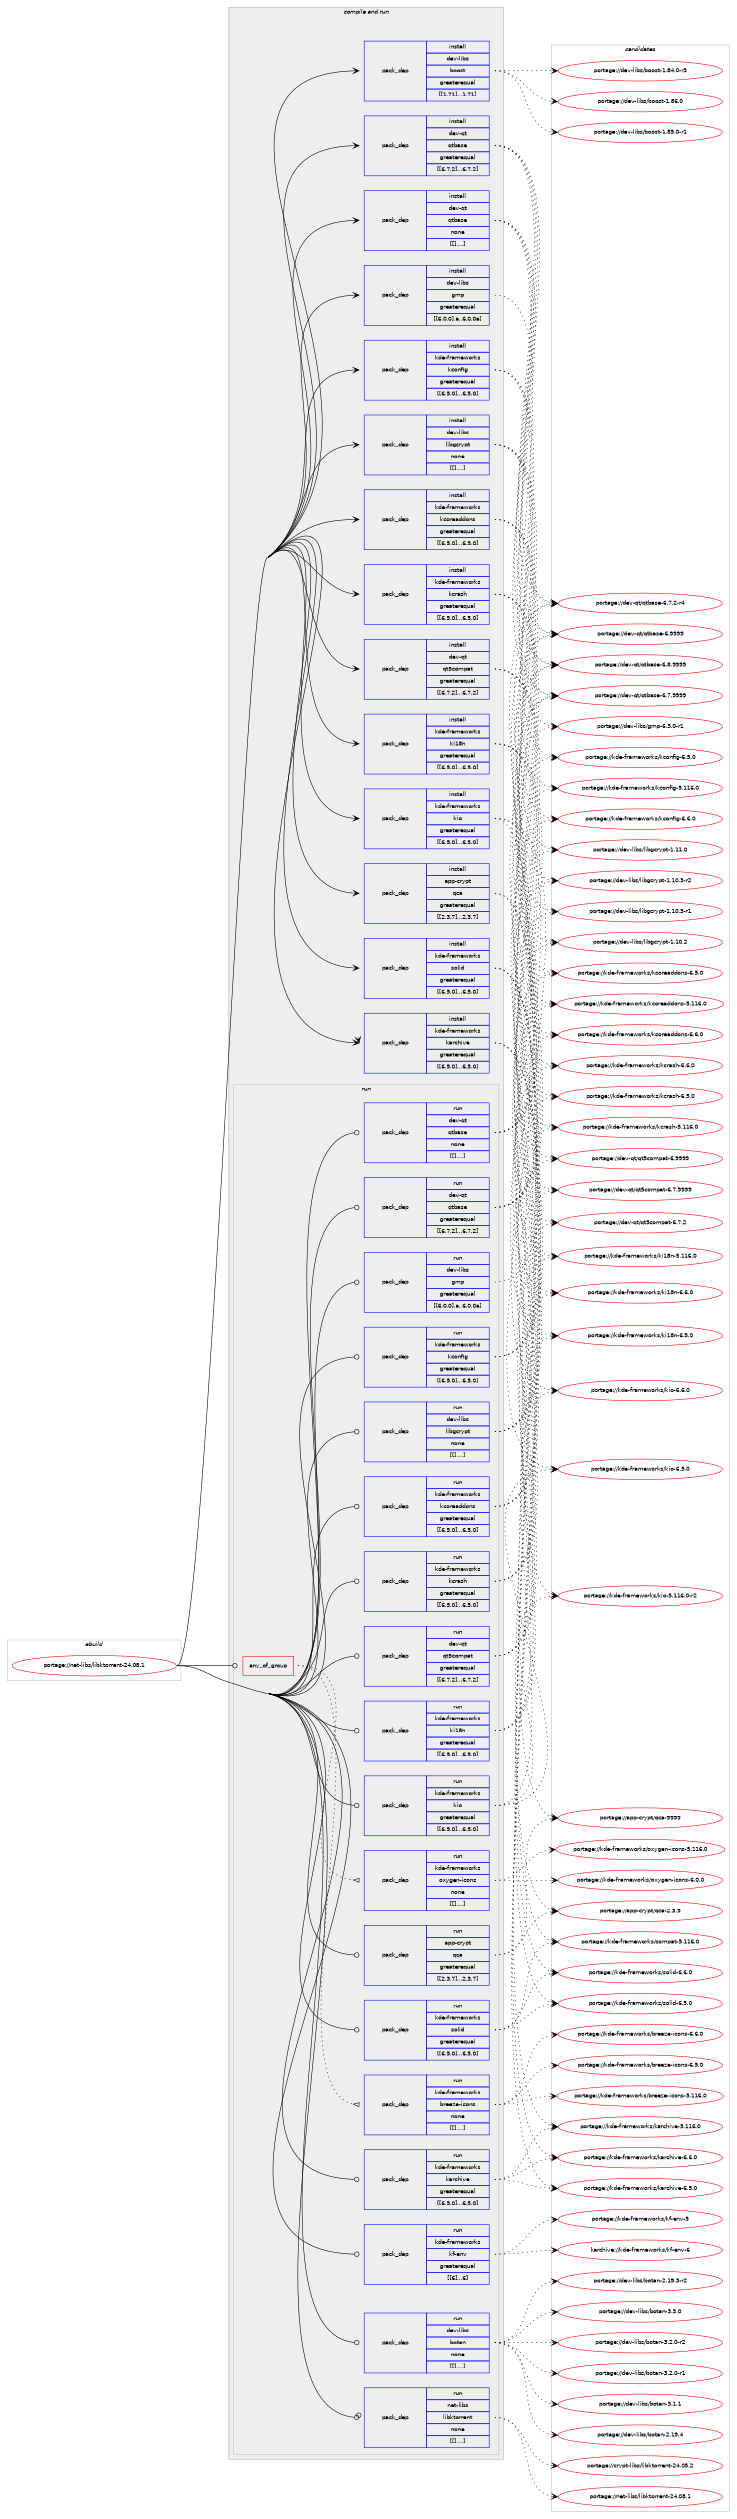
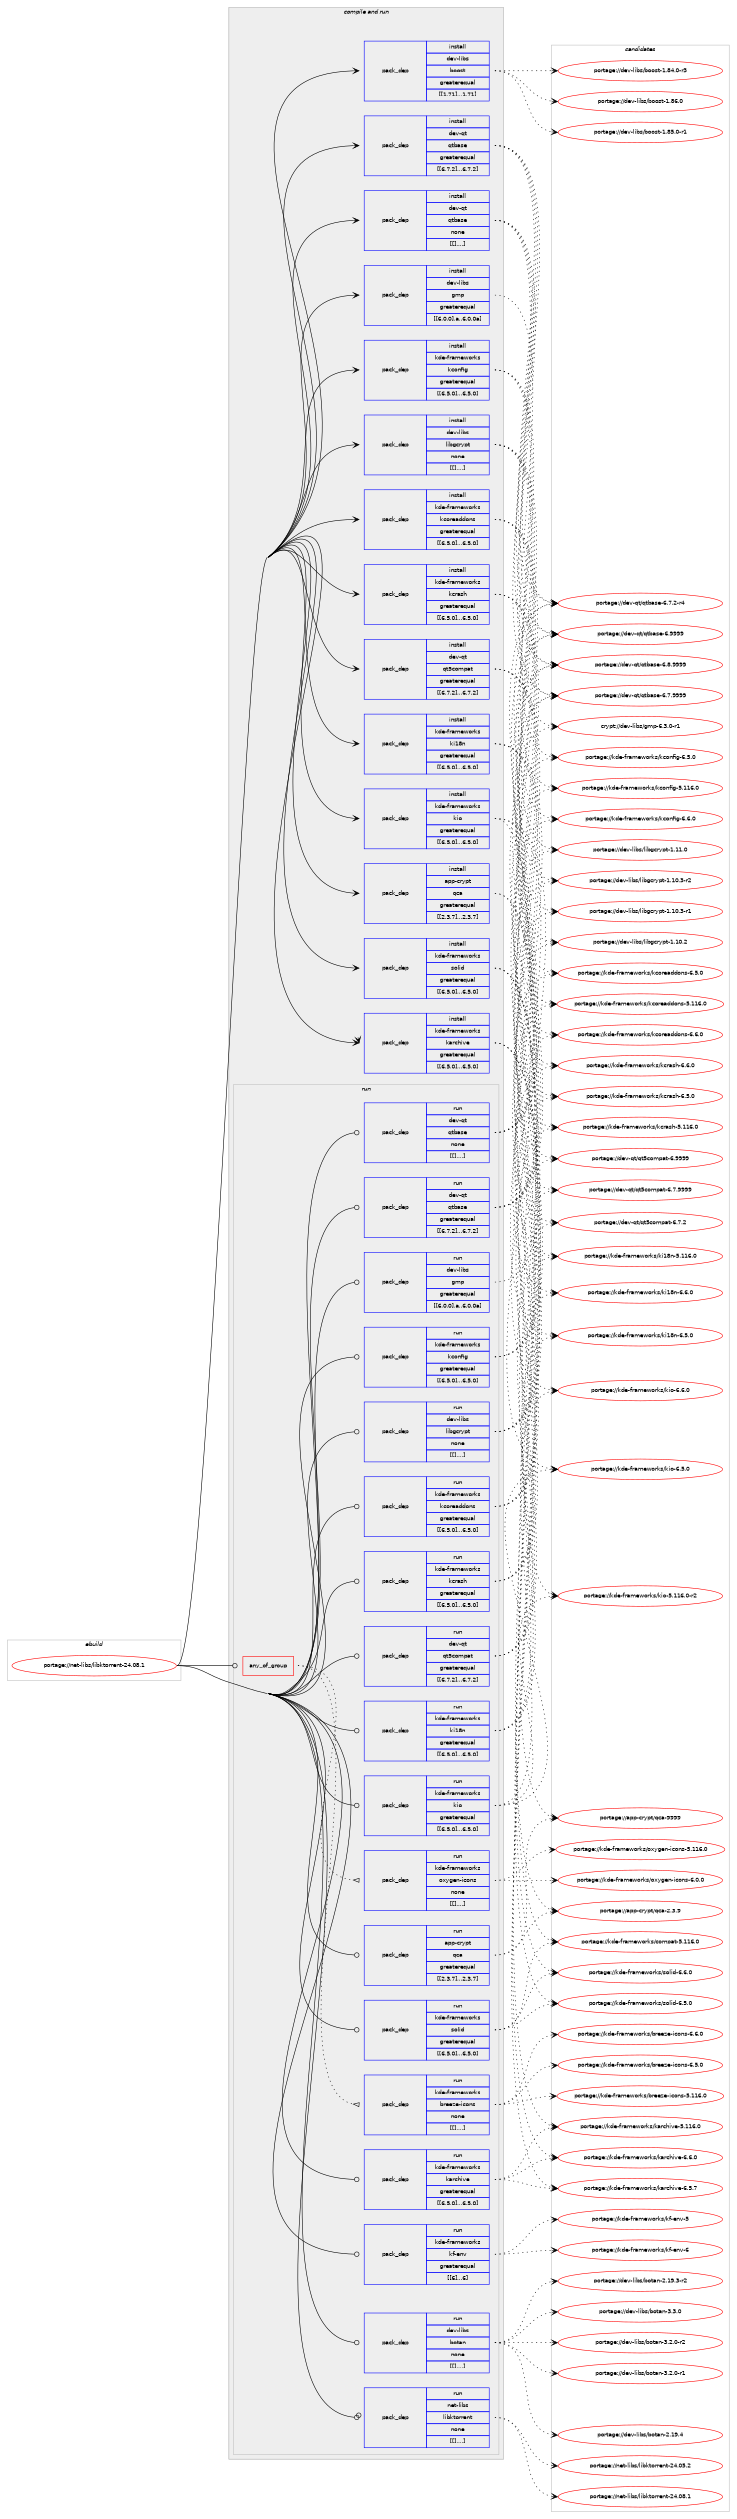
node "portage://dev-libs/gmp-6.3.0-r1": label "portage://dev-libs/gmp-6.3.0-r1" -> "crypt://dev-libs/gmp-6.3.0-r1"
node "portage://kde-frameworks/karchive-6.5.0": label "portage://kde-frameworks/karchive-6.5.0" -> "portage://kde-frameworks/karchive-6.5.7"
node "karchive://kde-frameworks/kf-env-6": label "karchive://kde-frameworks/kf-env-6" -> "portage://kde-frameworks/kf-env-6"
node "portage://dev-libs/botan-3.1.1": removed
node "portage://crypt-libs/libktorrent-24.05.2": label "portage://crypt-libs/libktorrent-24.05.2" -> "portage://net-libs/libktorrent-24.05.2"
